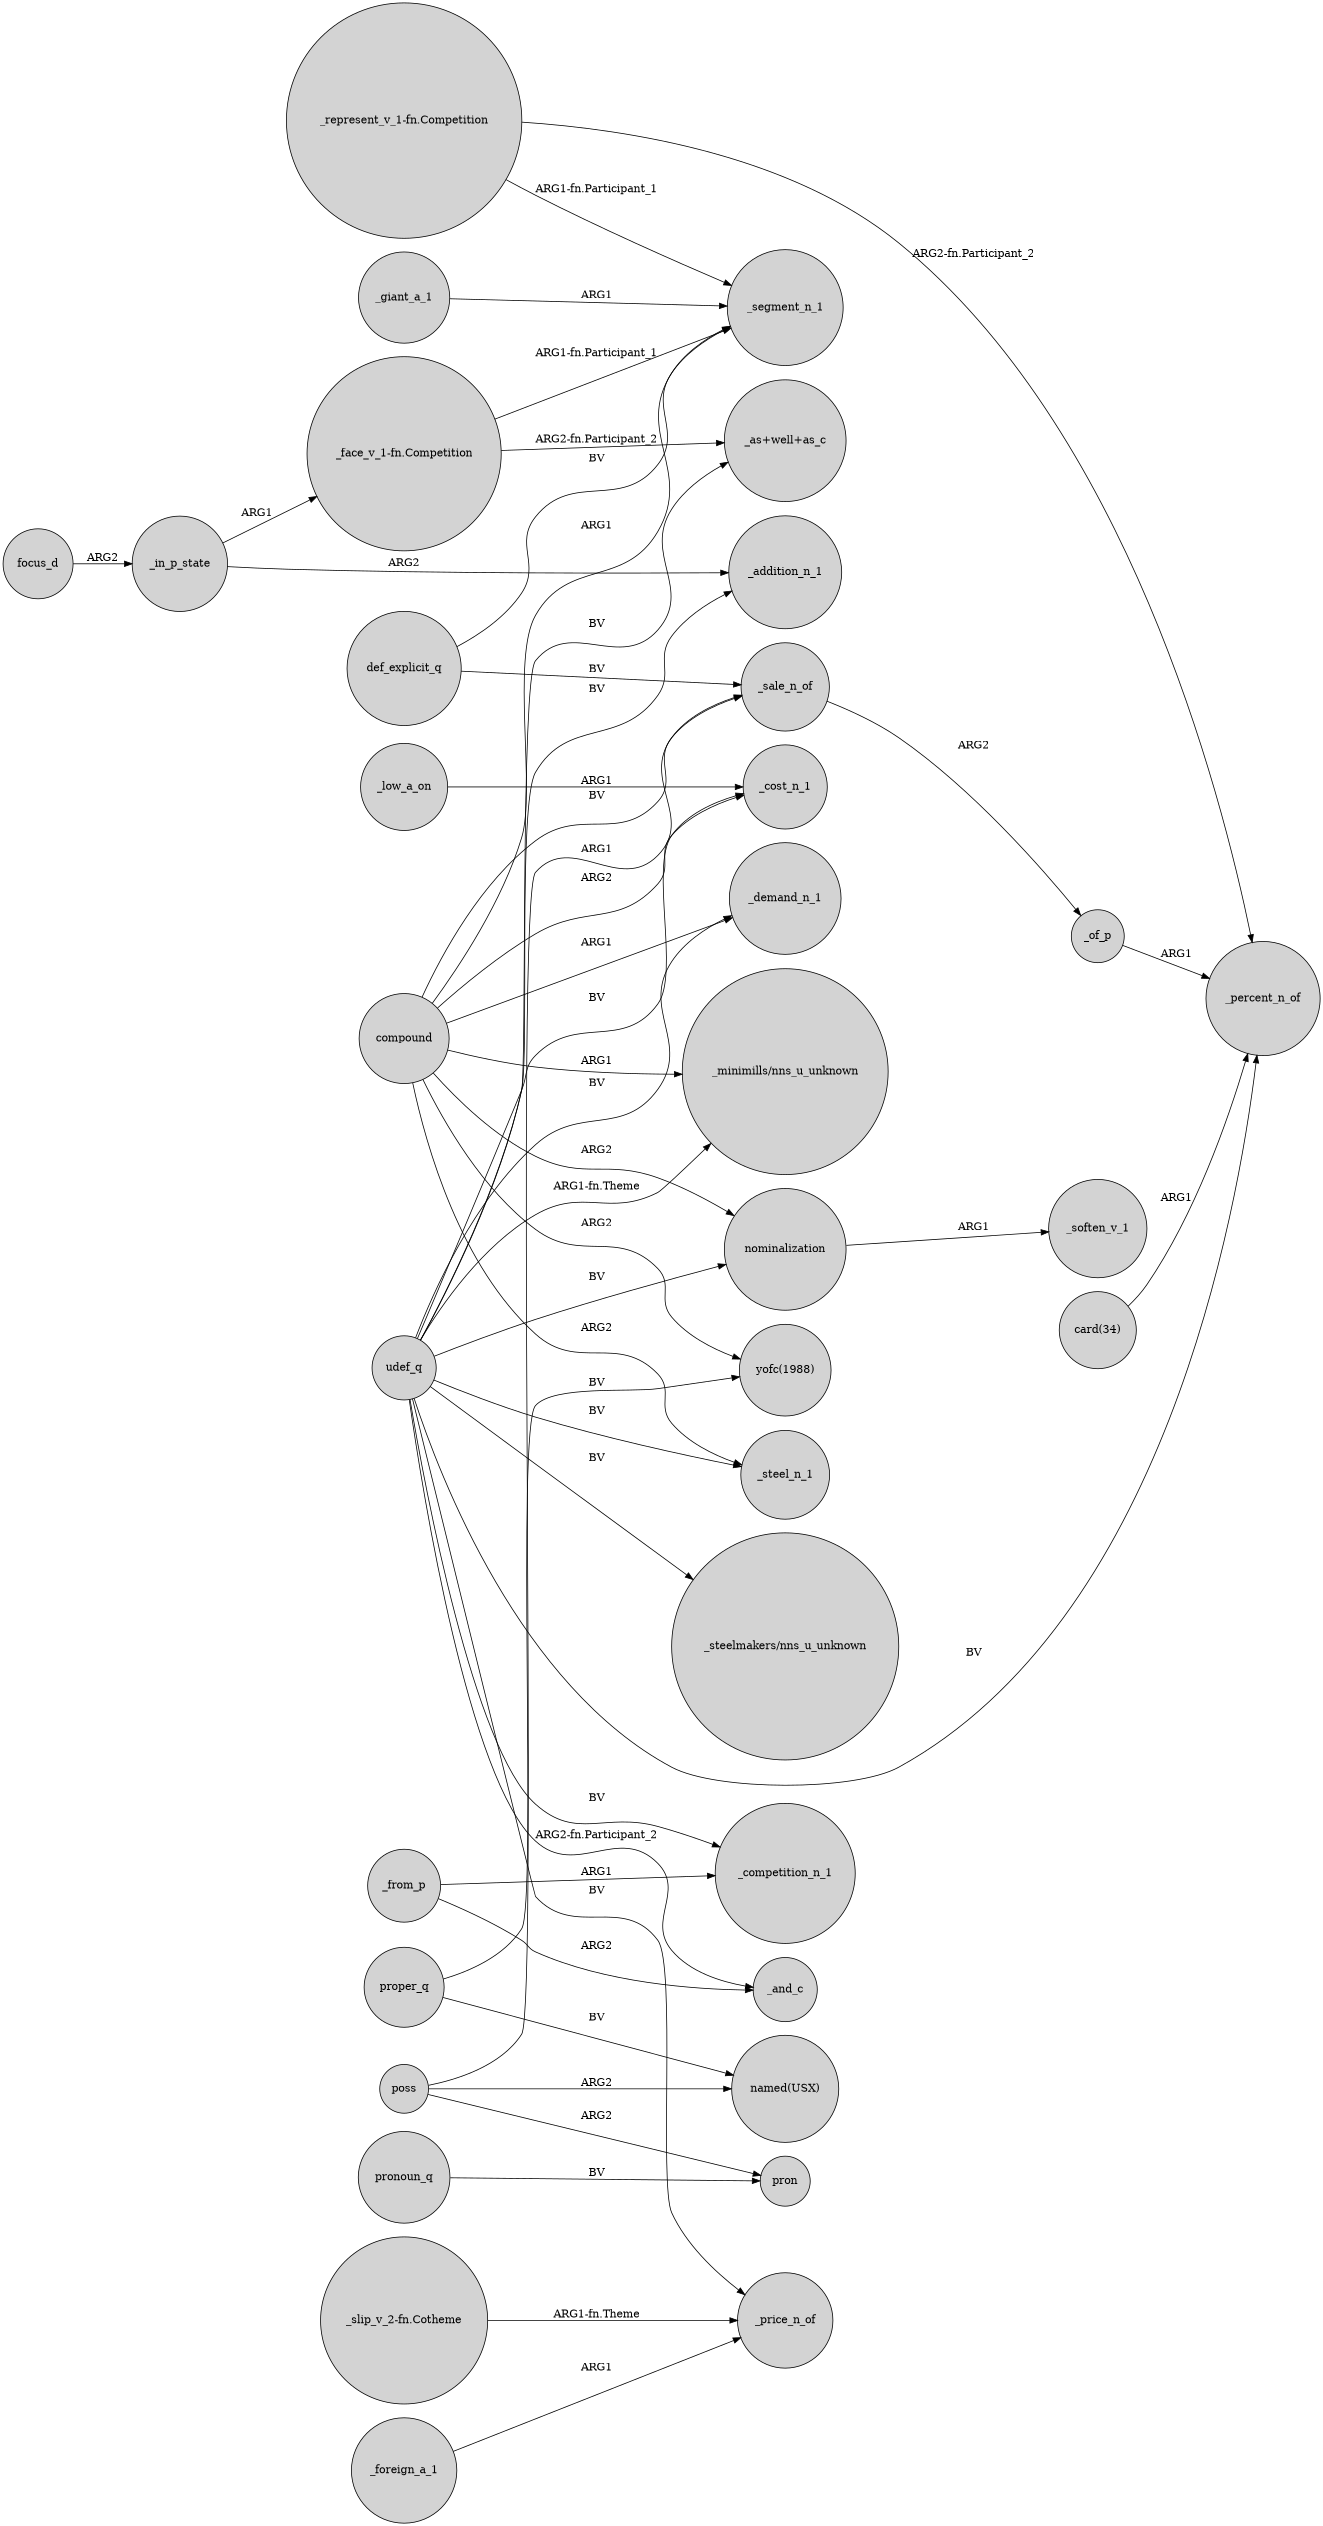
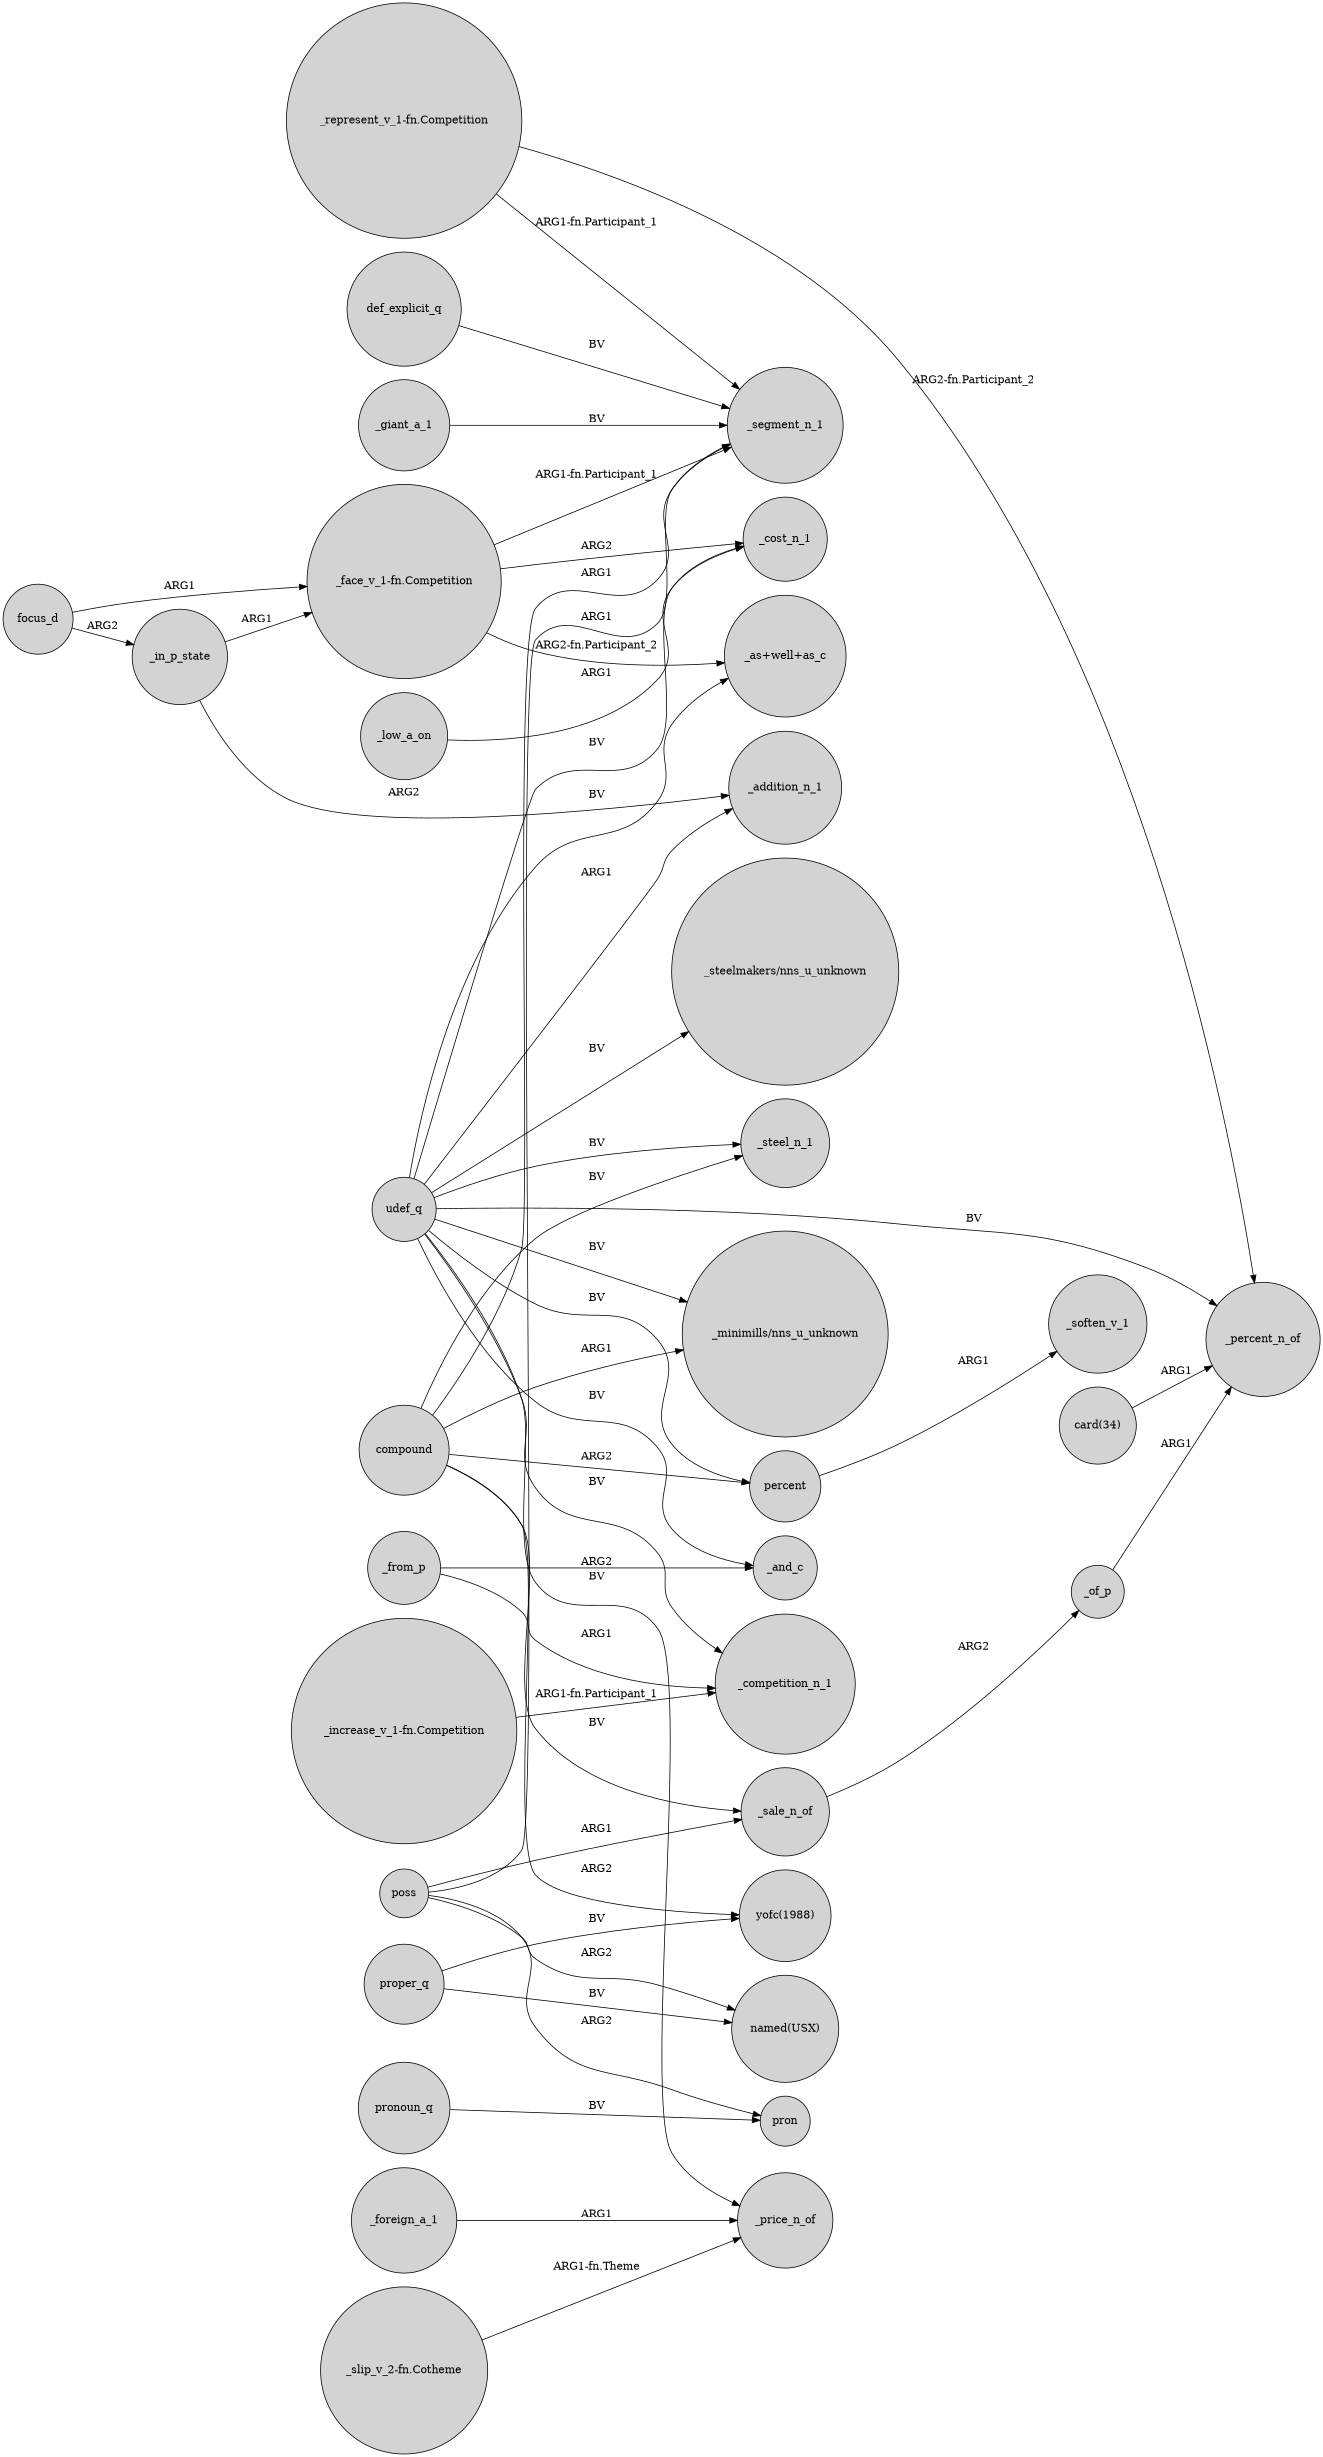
edge "_giant_a_1" -> "_segment_n_1": label "ARG1" -> "BV"
edge "focus_d" -> "_face_v_1-fn.Competition": added, label "ARG1"
edge "def_explicit_q" -> "_sale_n_of": removed, label "BV"
edge "udef_q" -> "_addition_n_1": label "BV" -> "ARG1"
node "_demand_n_1": removed
edge "compound" -> "_cost_n_1": now "_face_v_1-fn.Competition" -> "_cost_n_1"
edge "udef_q" -> "_minimills/nns_u_unknown": label "ARG1-fn.Theme" -> "BV"
node "nominalization": label "nominalization" -> "percent"
edge "compound" -> "_steel_n_1": label "ARG2" -> "BV"
edge "poss" -> "_segment_n_1": added, label "ARG1"
node "_increase_v_1-fn.Competition": added
edge "udef_q" -> "_and_c": label "ARG2-fn.Participant_2" -> "BV"
